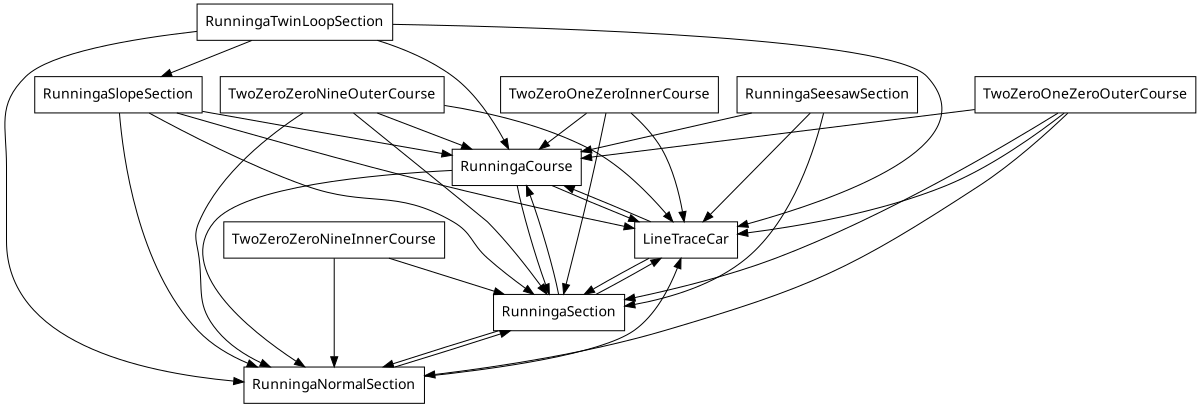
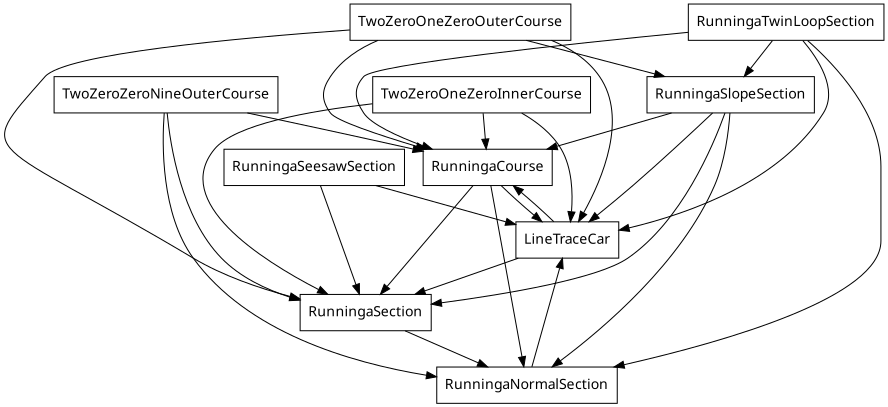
edge "RunningaSeesawSection" -> "RunningaCourse": removed
edge "TwoZeroZeroNineOuterCourse" -> "LineTraceCar": removed
node "TwoZeroZeroNineInnerCourse": removed
edge "RunningaSection" -> "RunningaCourse": removed
edge "RunningaSection" -> "LineTraceCar": removed
edge "TwoZeroOneZeroOuterCourse" -> "RunningaNormalSection": now "TwoZeroOneZeroOuterCourse" -> "RunningaSlopeSection"
edge "RunningaNormalSection" -> "RunningaSection": removed
